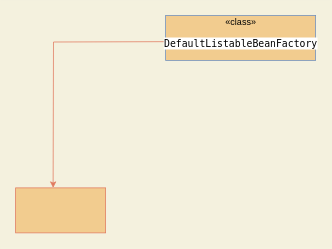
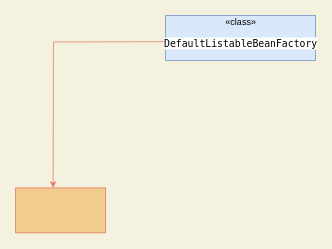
node "«class» DefaultListableBeanFactory": fillcolor #f2cc8f -> #dae8fc
